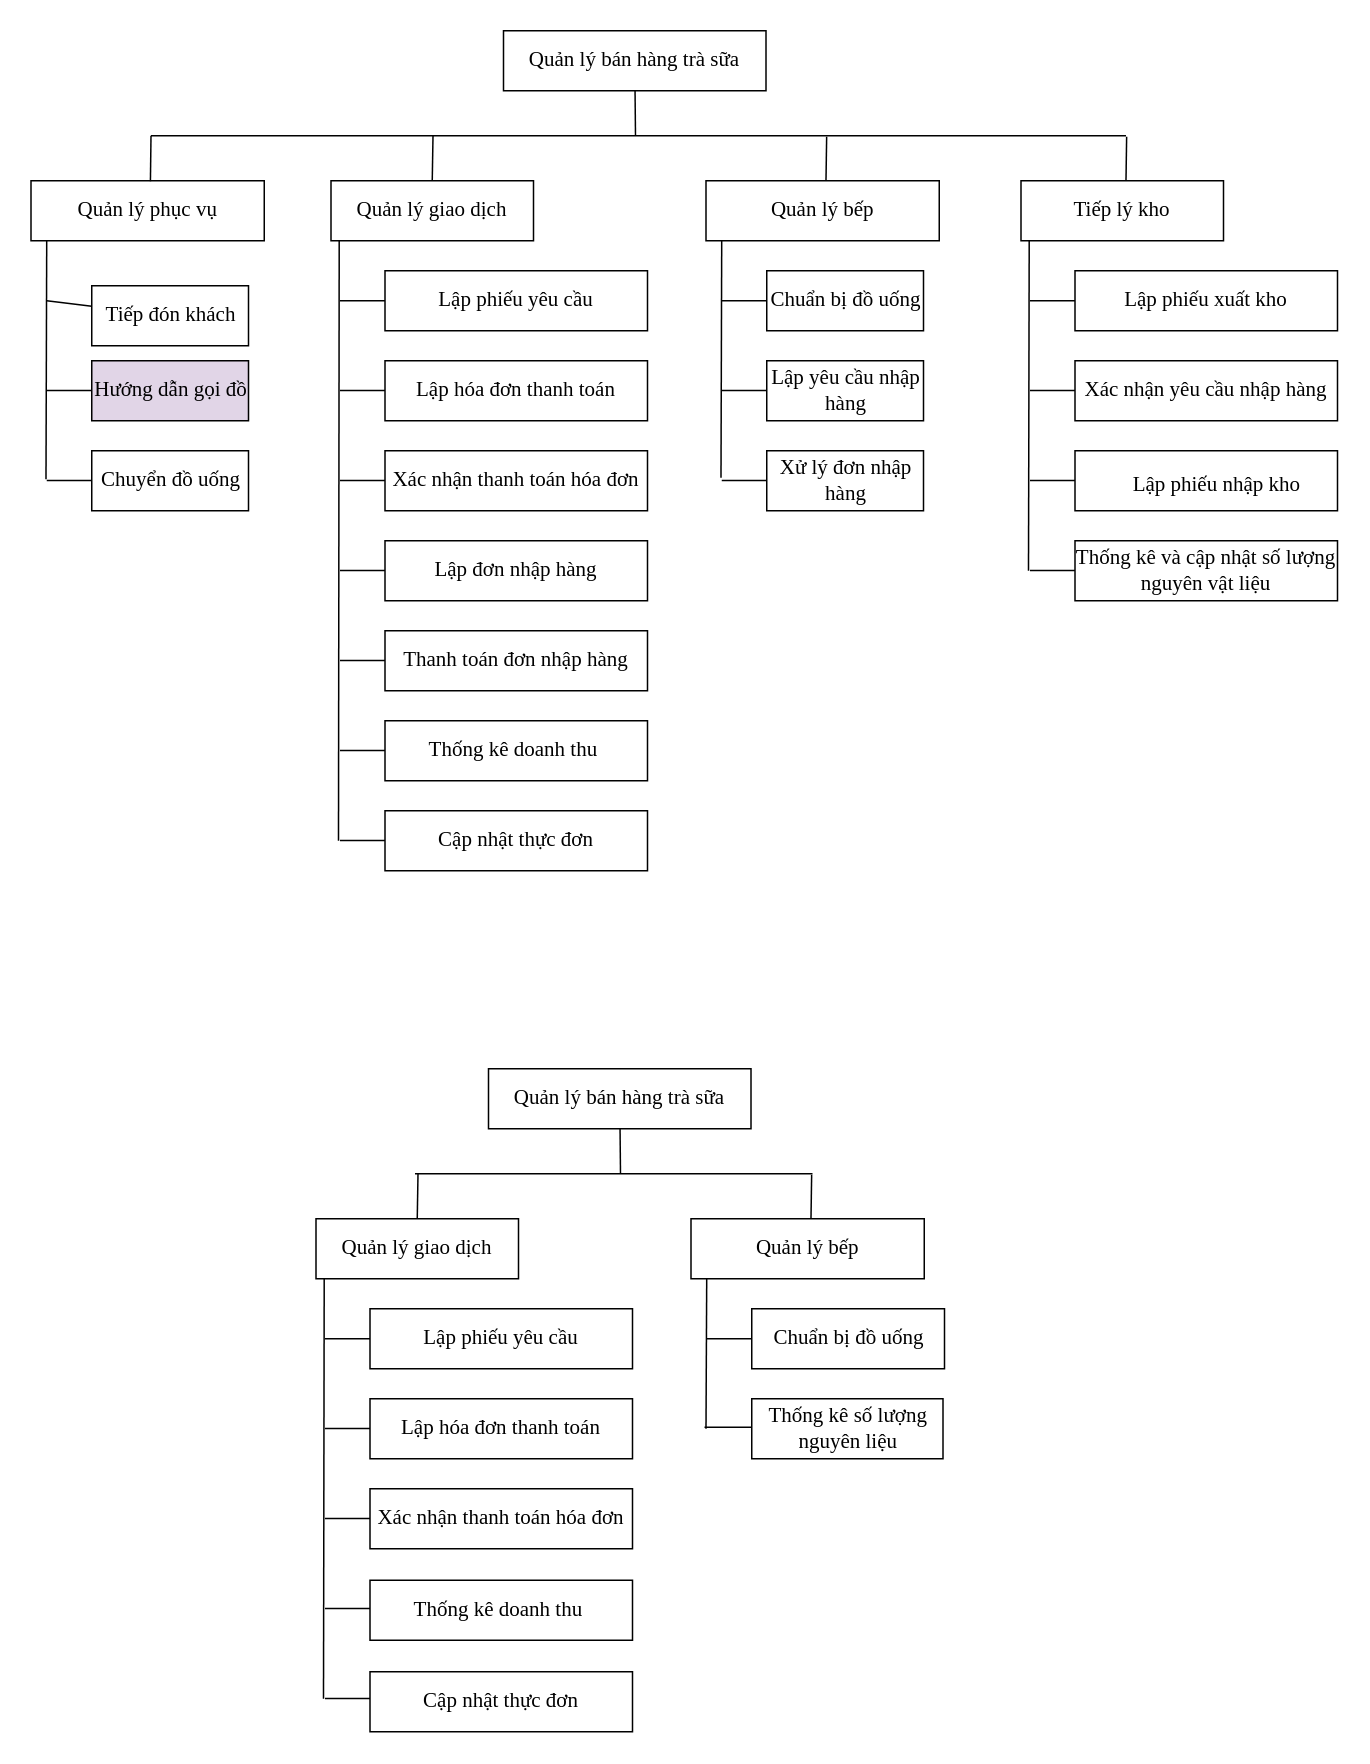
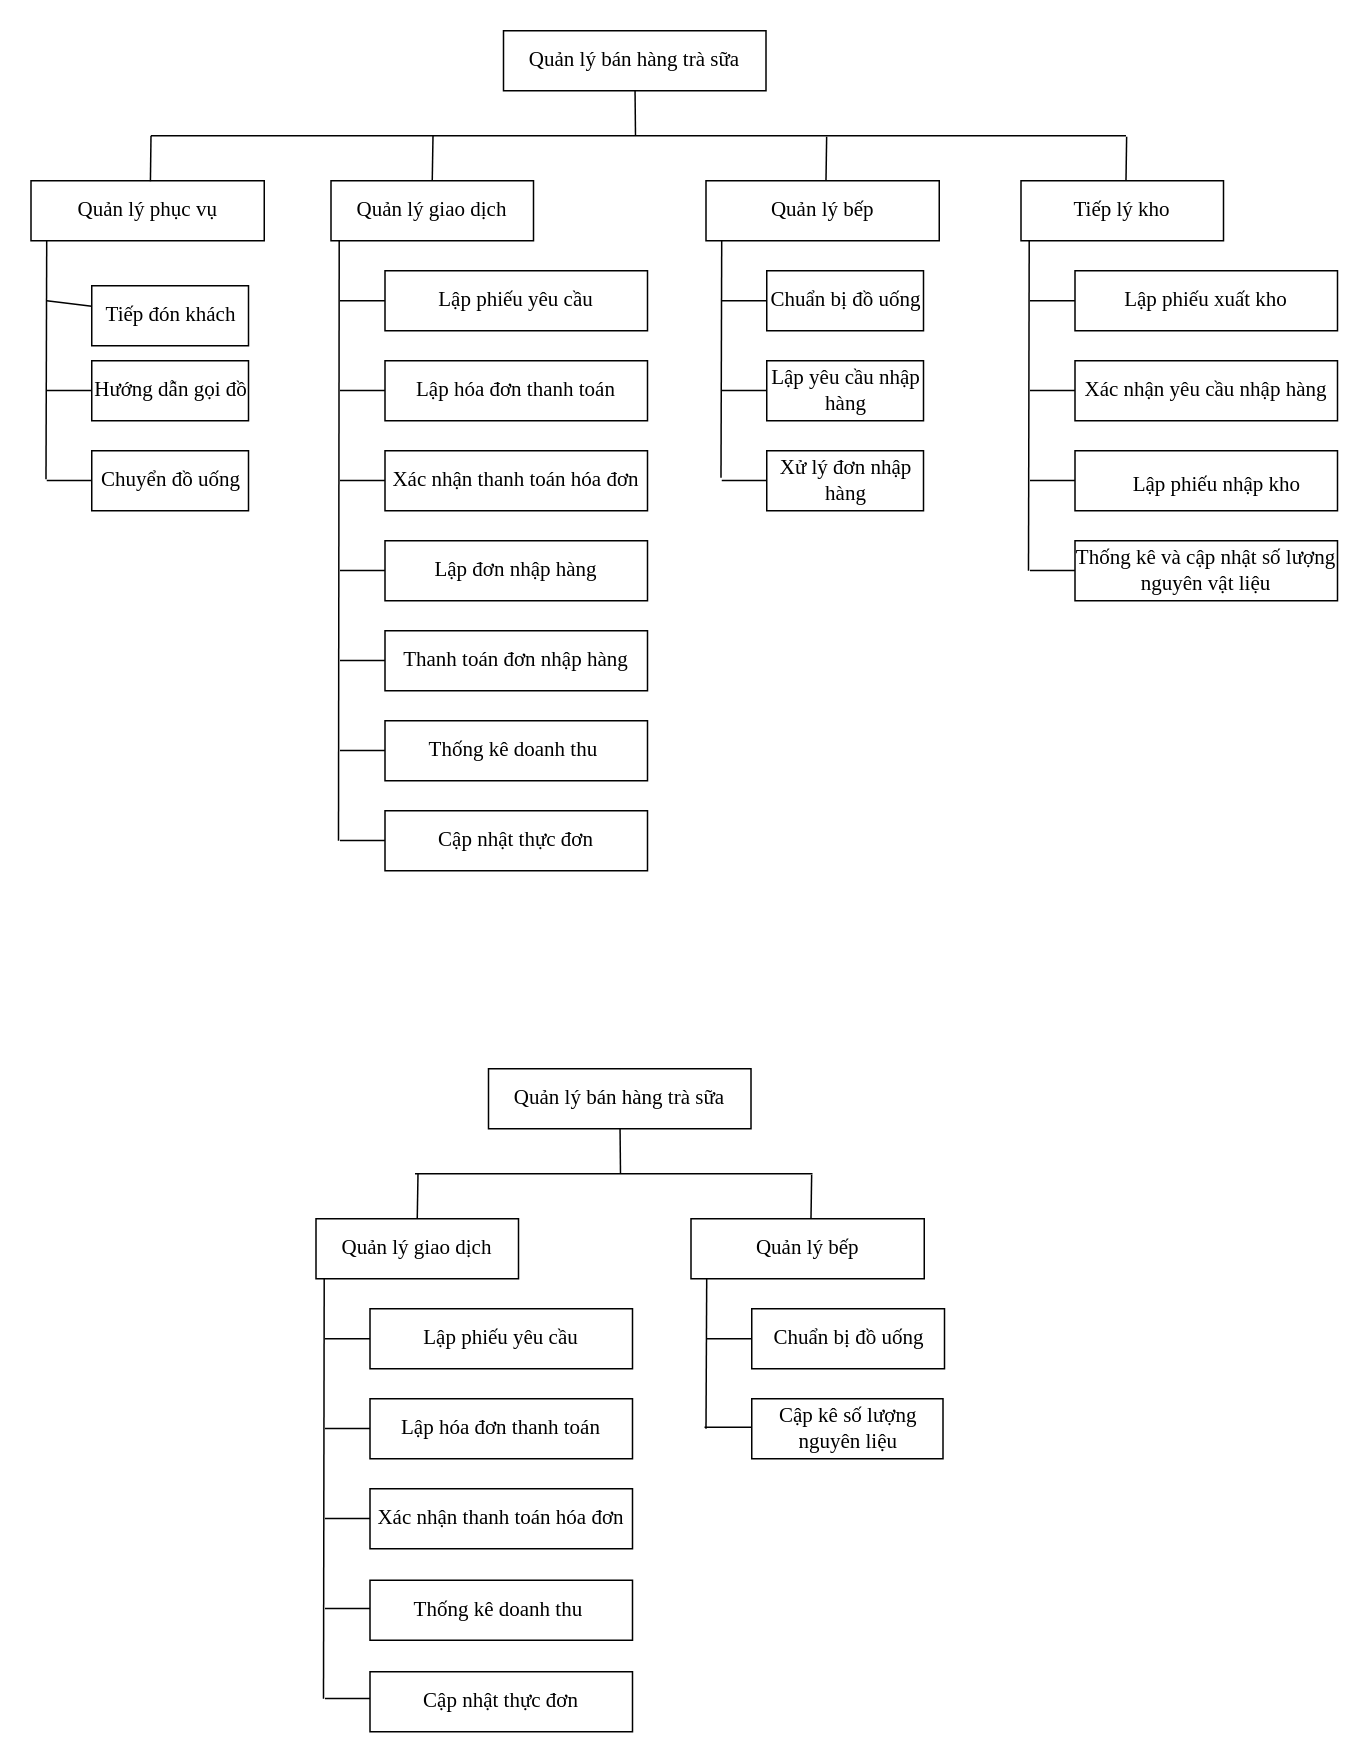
node "Hướng dẫn gọi đồ": fillcolor #e1d5e7 -> #ffffff
node "Thống kê số lượng nguyên liệu": label "Thống kê số lượng nguyên liệu" -> "Cập kê số lượng nguyên liệu"
